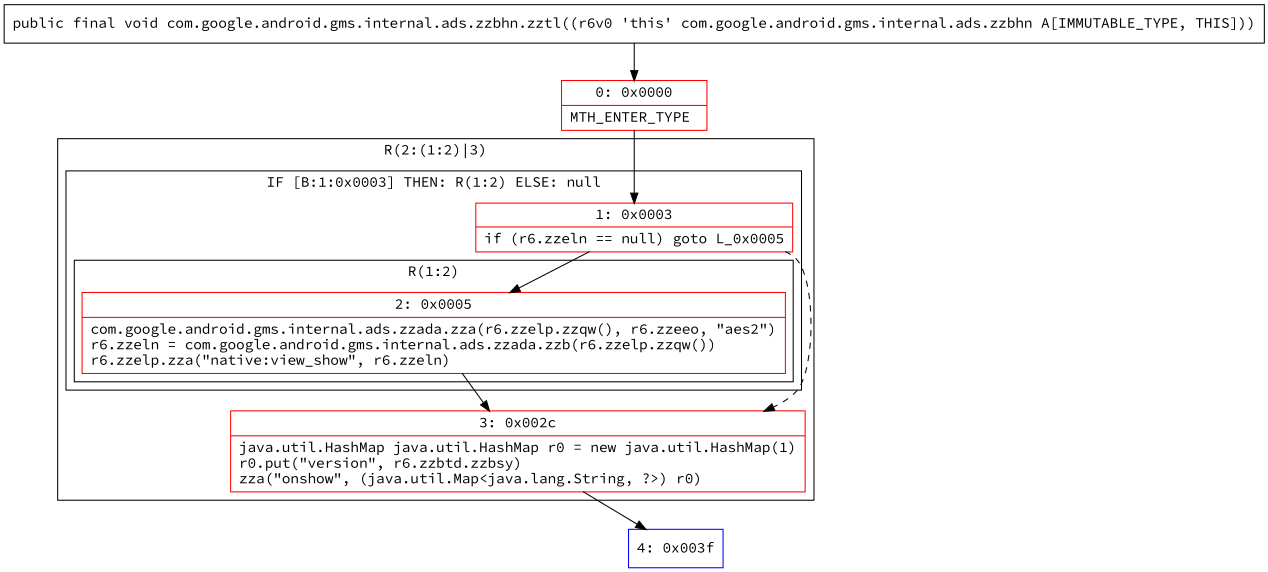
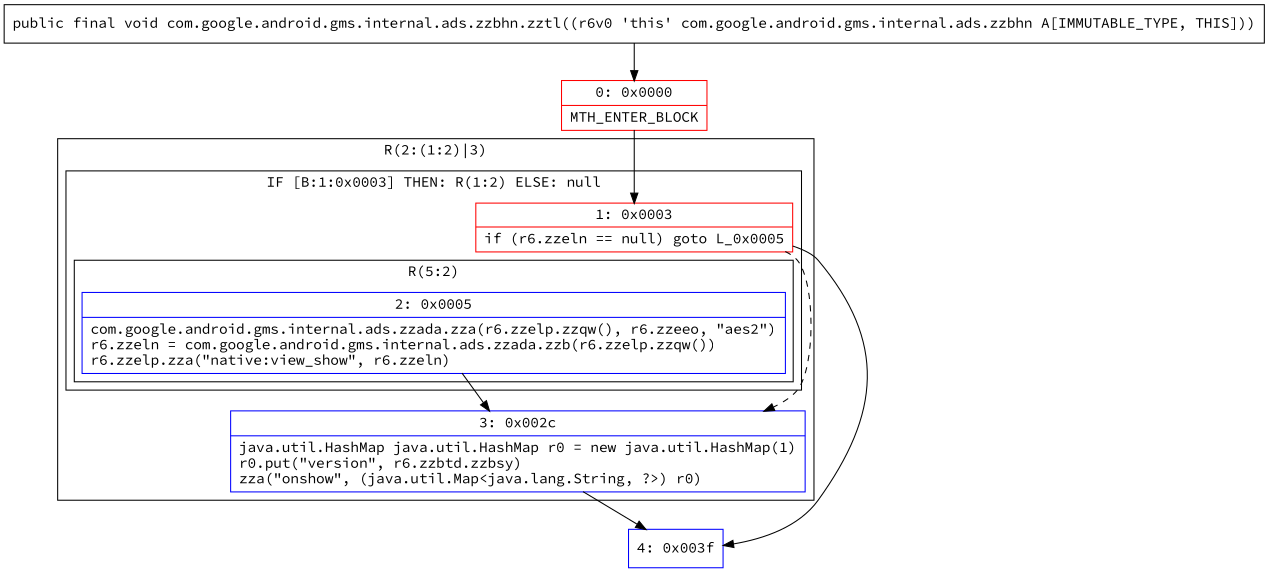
node "0: 0x0000": text "MTH_ENTER_TYPE" -> "MTH_ENTER_BLOCK"
edge "1: 0x0003" -> "2: 0x0005": now "1: 0x0003" -> "4: 0x003f"
cluster "R(1:2)": label "R(1:2)" -> "R(5:2)"
node "2: 0x0005": color red -> blue
node "3: 0x002c": color red -> blue
